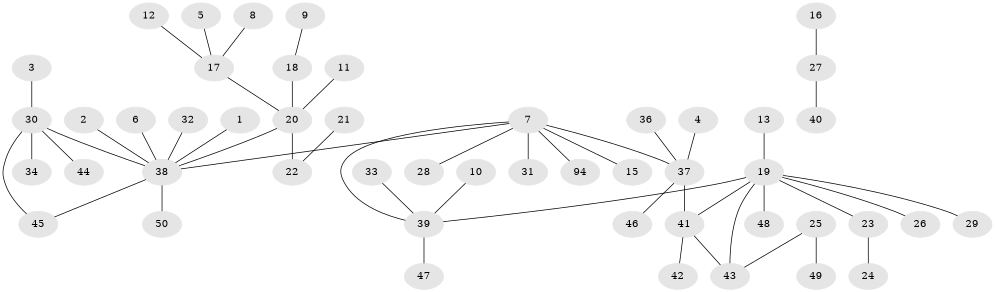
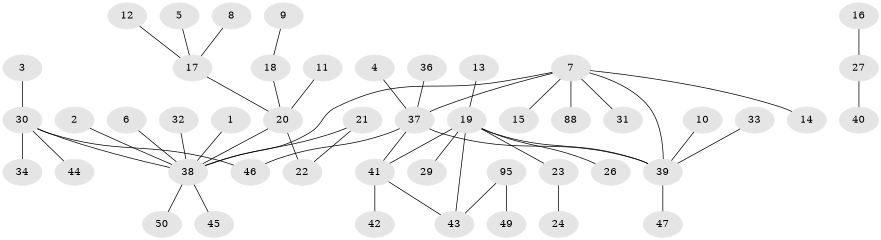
edge "21" -- "38": added
edge "37" -- "39": added
node "28": label "28" -> "88"
node "94": label "94" -> "14"
edge "30" -- "45": now "30" -- "46"
node "48": removed
node "25": label "25" -> "95"
